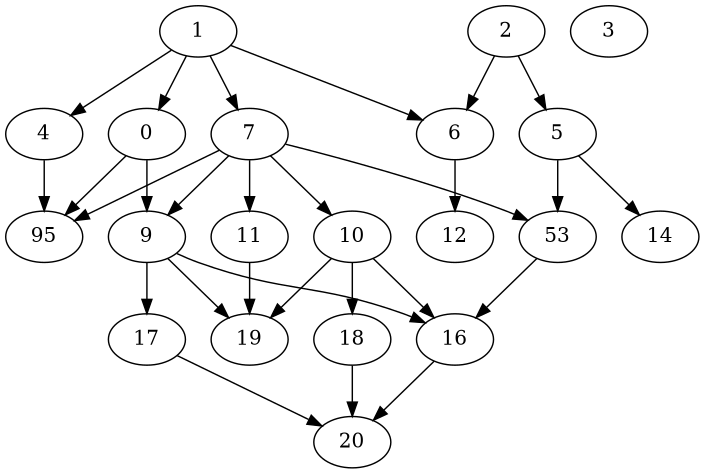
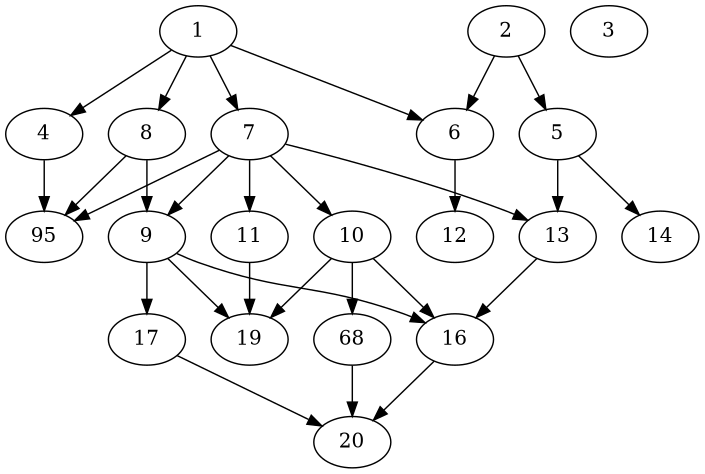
node "0": label "0" -> "8"
node "53": label "53" -> "13"
node "18": label "18" -> "68"
